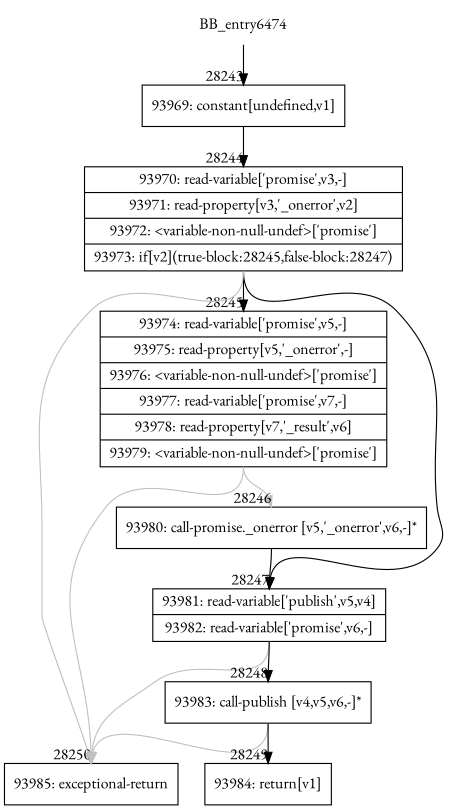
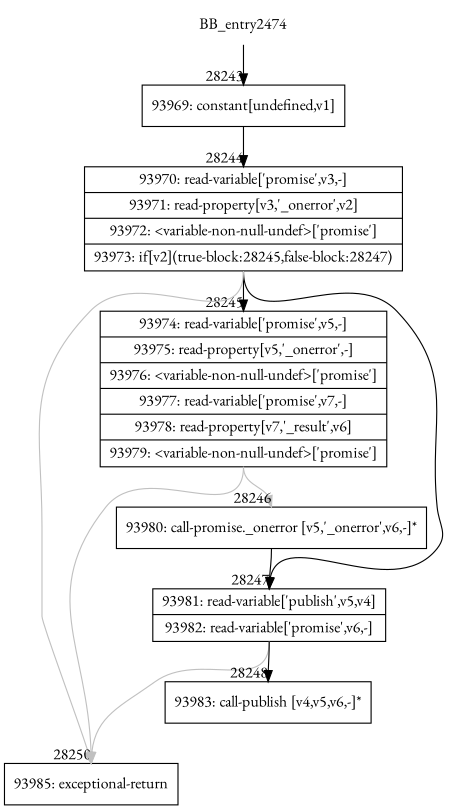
node "BB_entry6474": label "BB_entry6474" -> "BB_entry2474"
edge "93983: call-publish [v4,v5,v6,-]*" -> "93985: exceptional-return": removed
node "93984: return[v1]": removed
